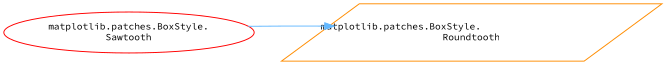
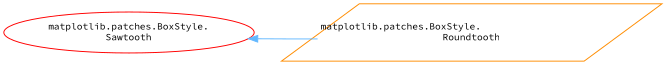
edge "matplotlib.patches.BoxStyle. Sawtooth" -> "matplotlib.patches.BoxStyle. Roundtooth": reversed
